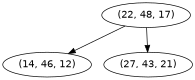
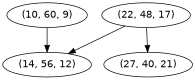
node "(10, 60, 9)": added
node "(14, 46, 12)": label "(14, 46, 12)" -> "(14, 56, 12)"
node "(27, 43, 21)": label "(27, 43, 21)" -> "(27, 40, 21)"
